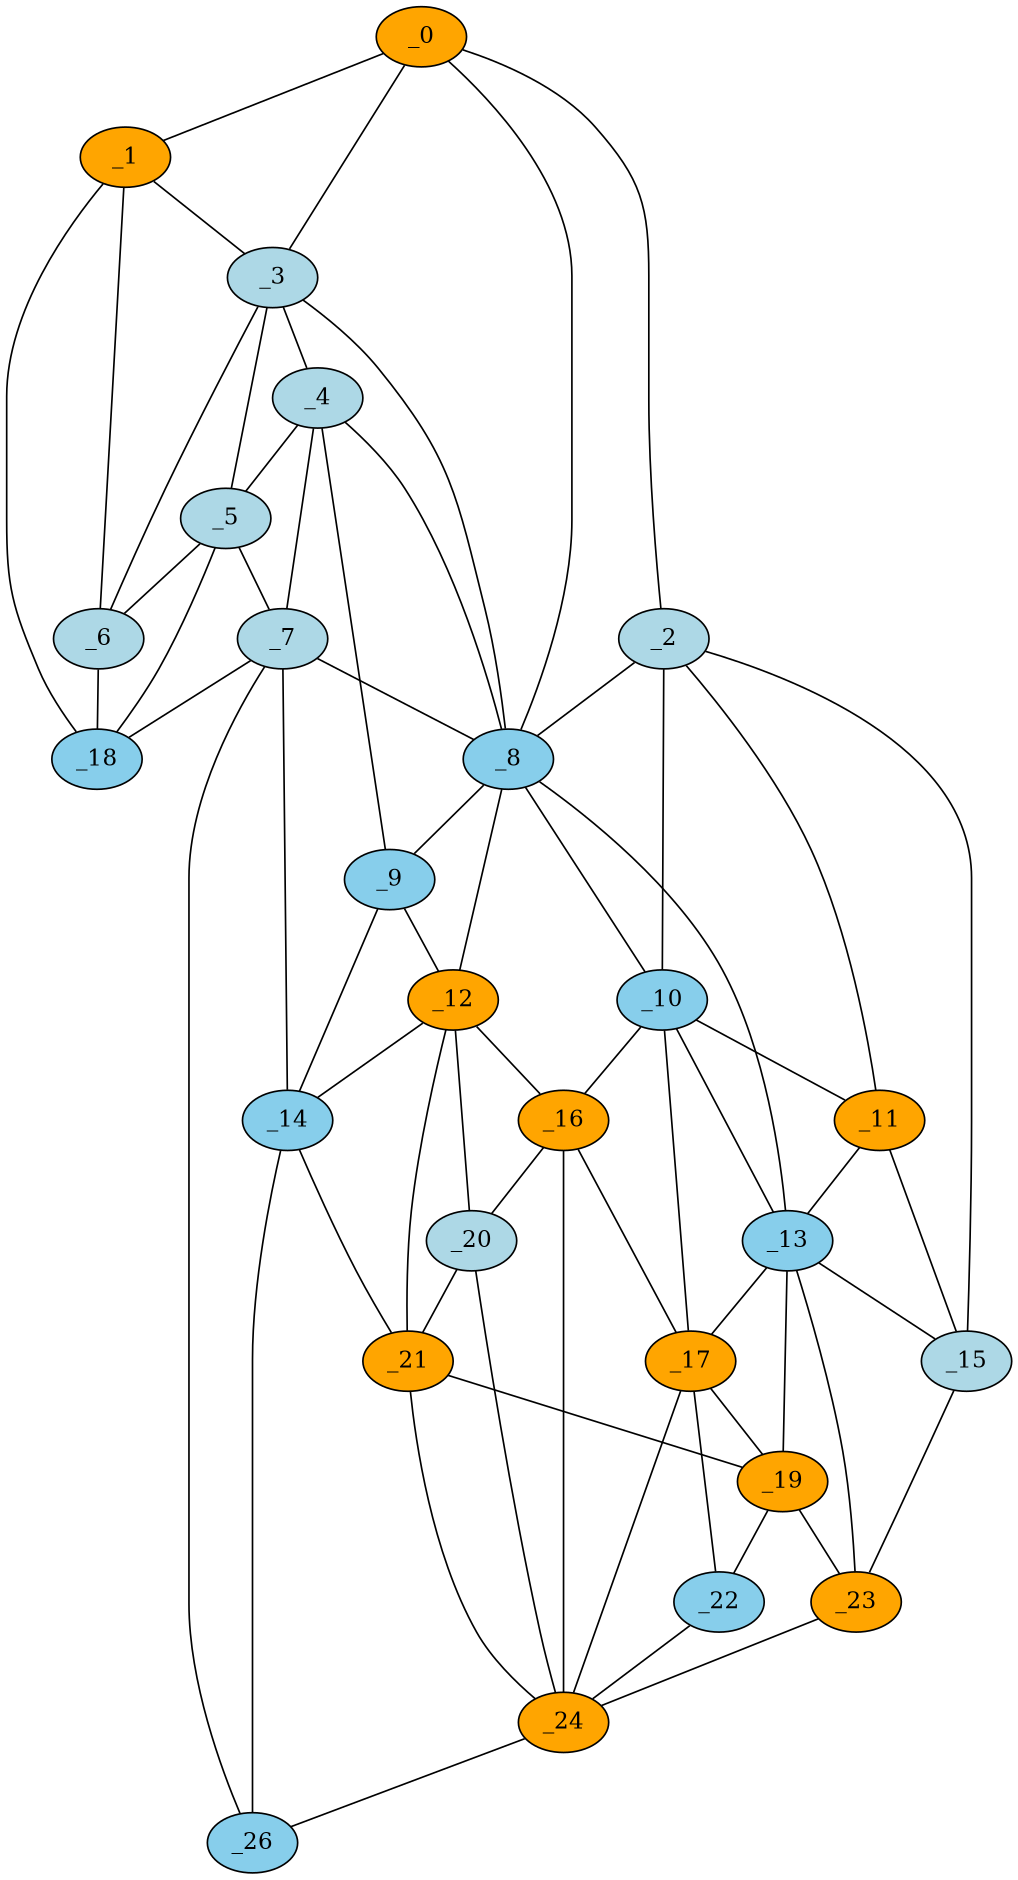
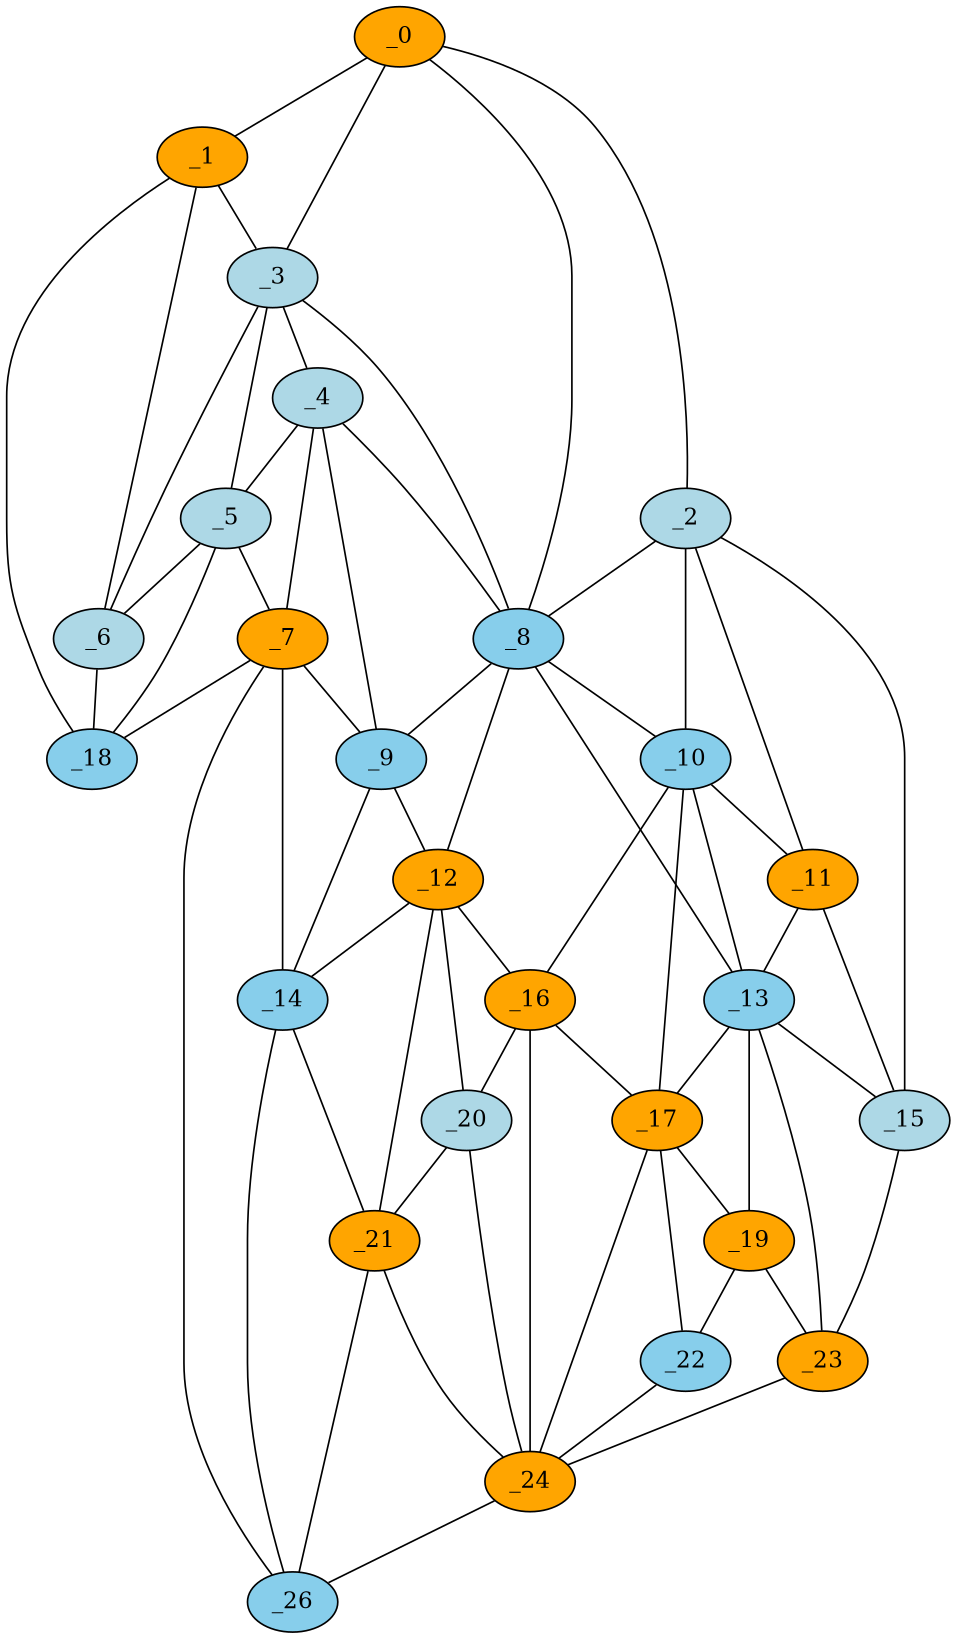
node "_7": fillcolor lightblue -> orange
edge "_7" -- "_8": now "_7" -- "_9"
edge "_21" -- "_19": now "_21" -- "_26"
